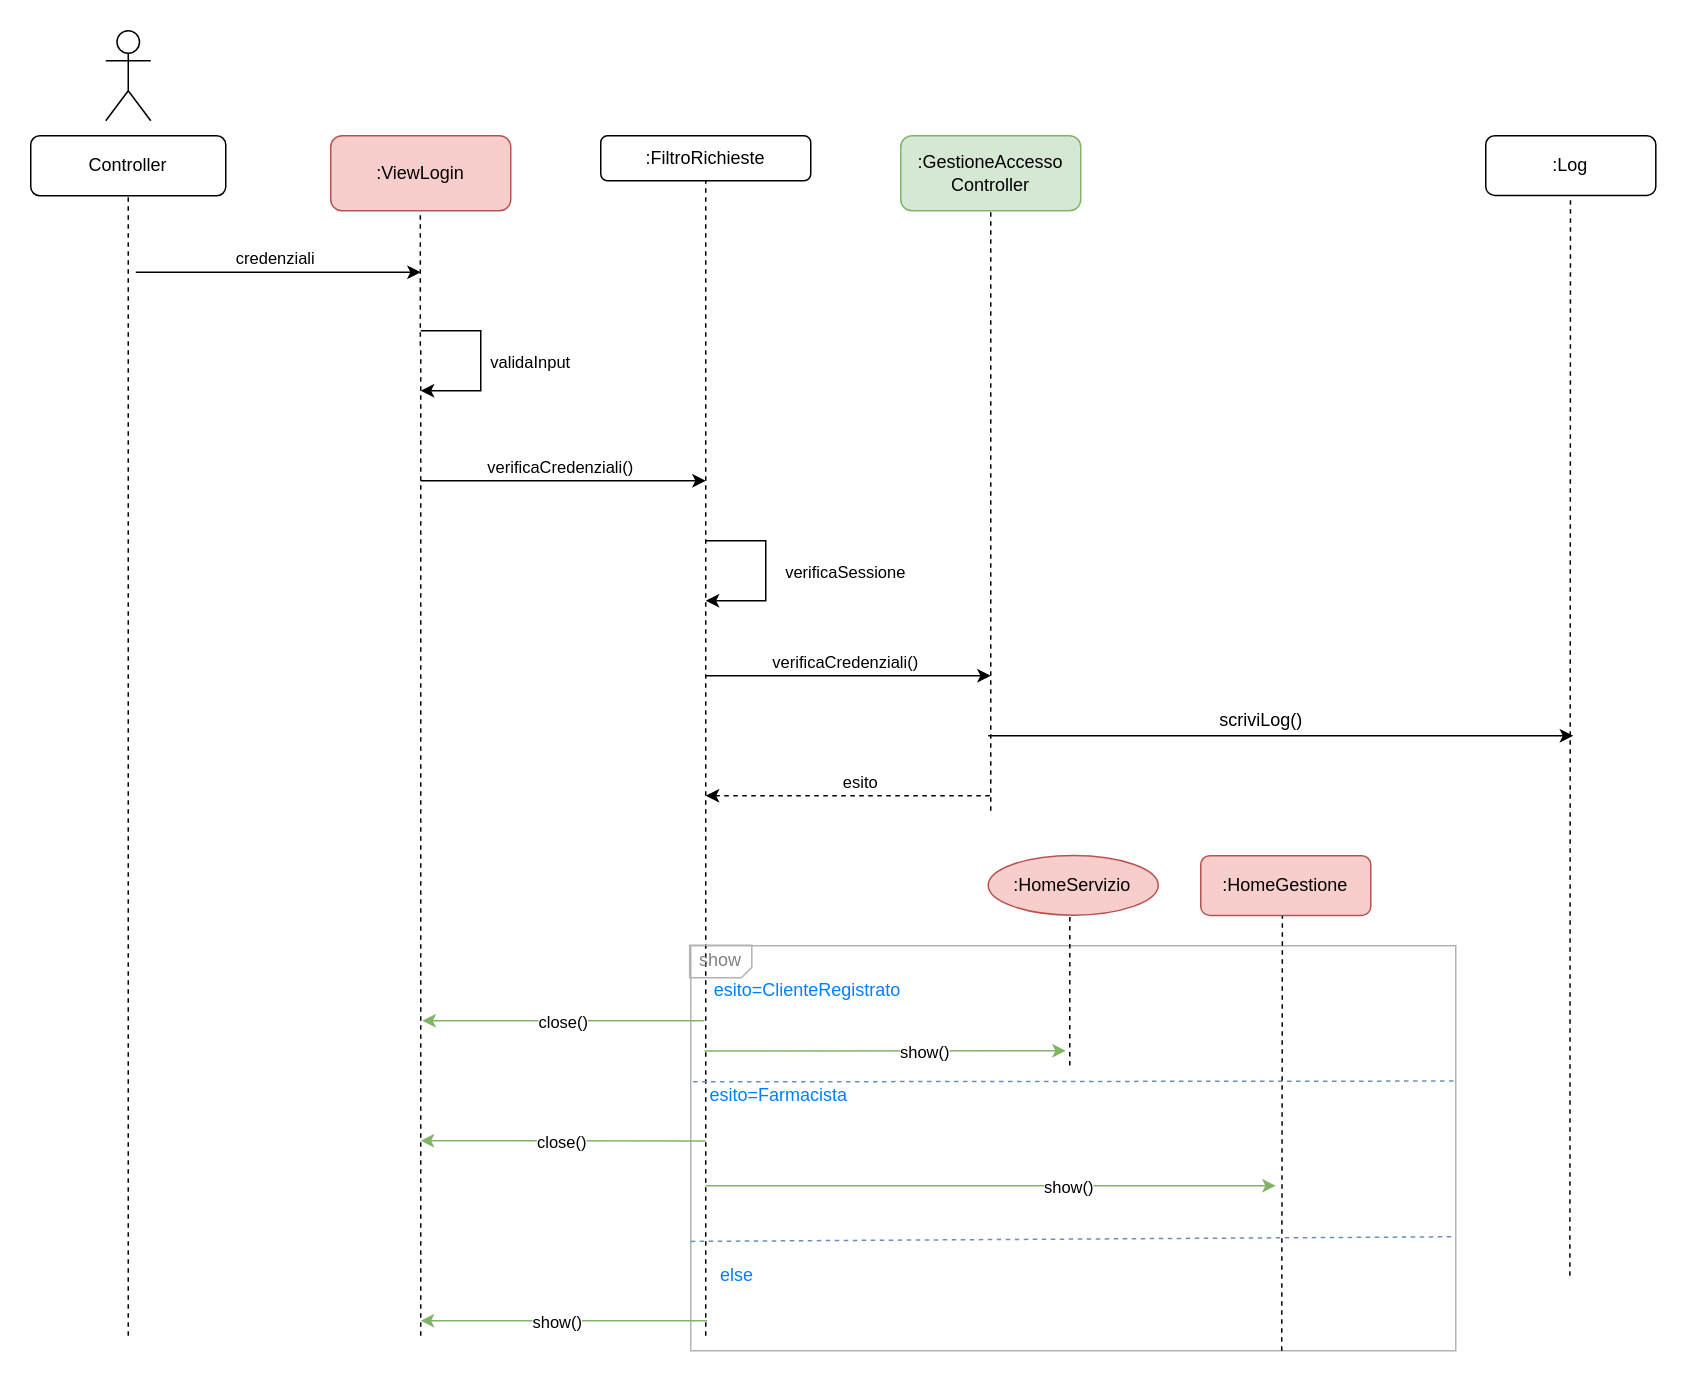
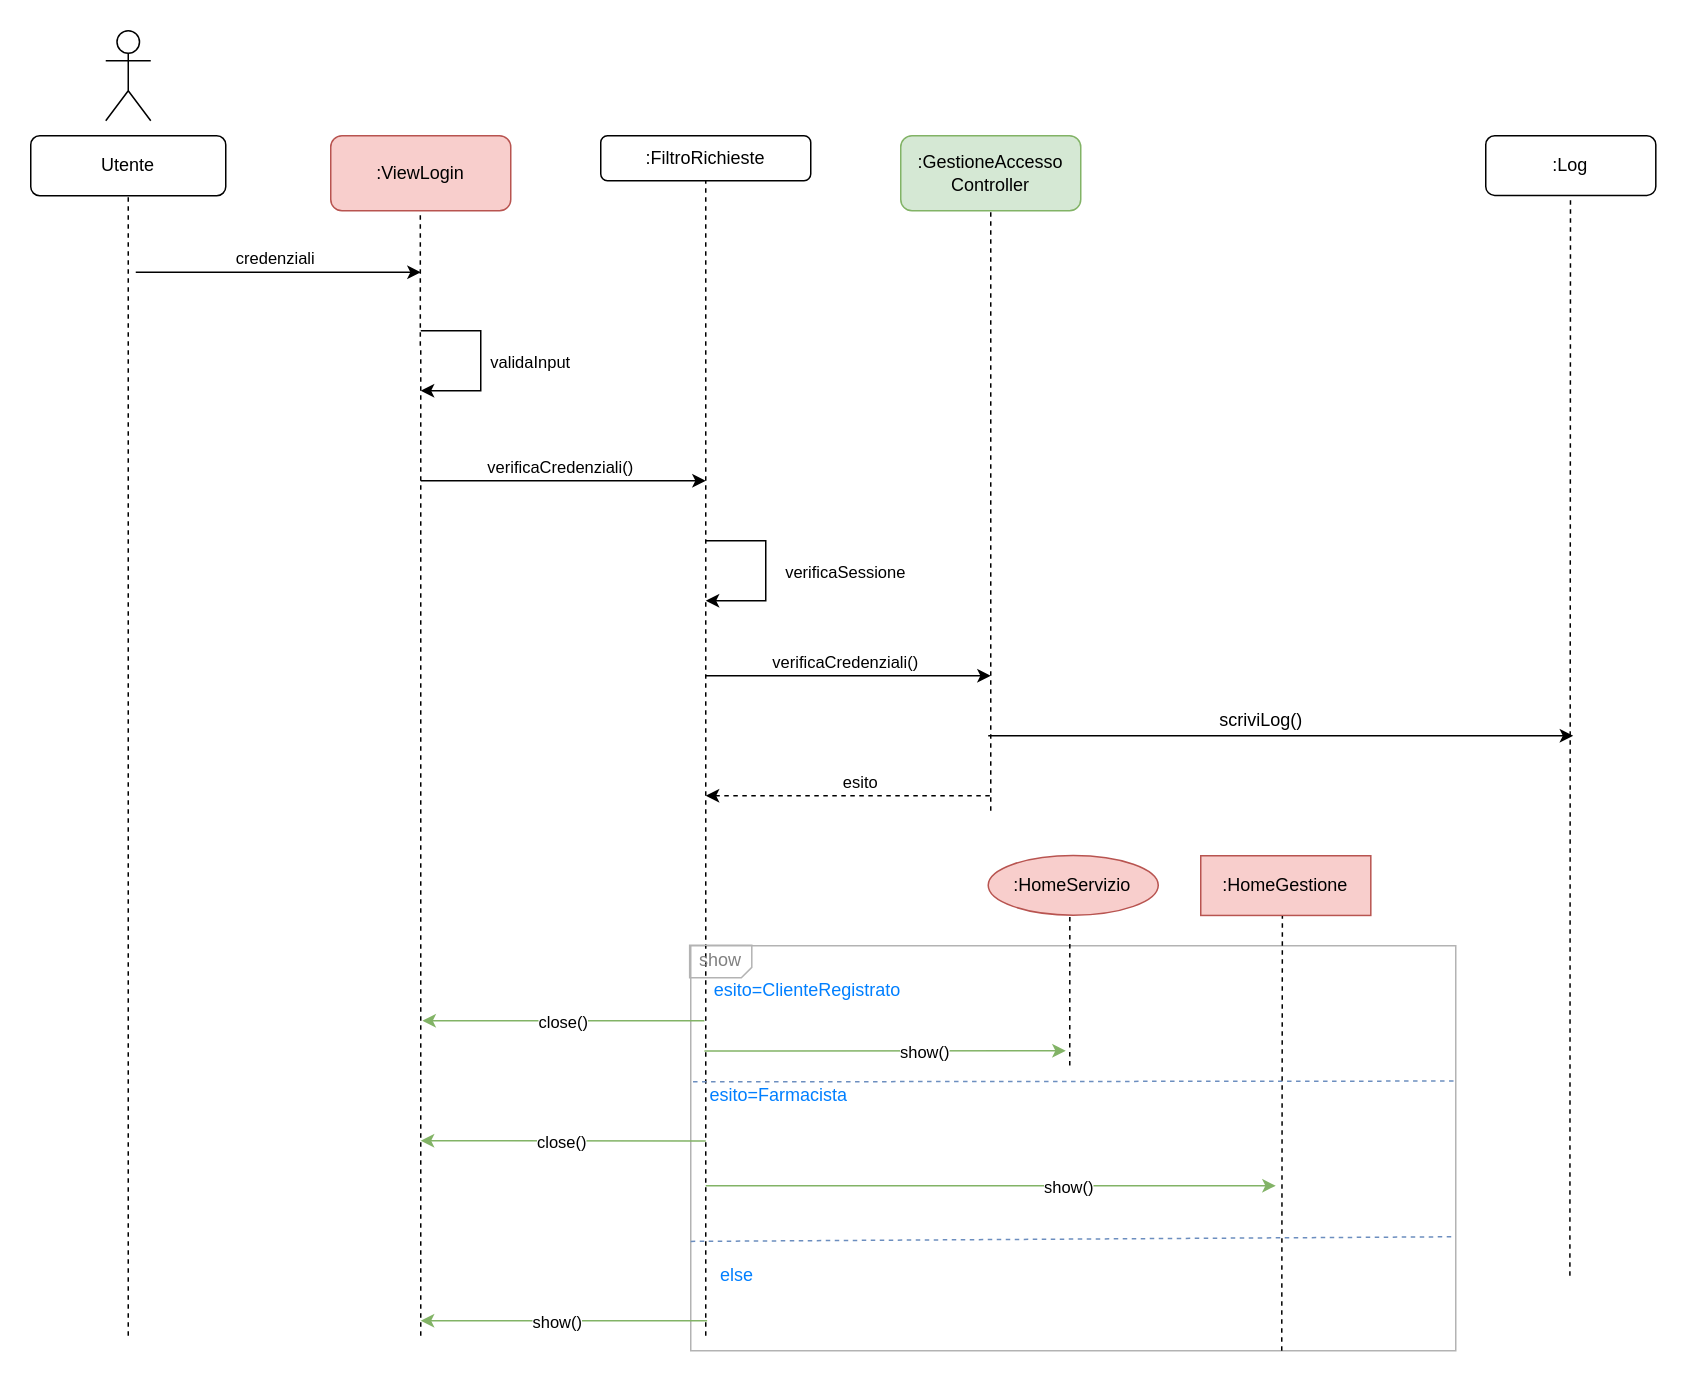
node "Controller": label "Controller" -> "Utente"
node ":HomeGestione": shape rounded rectangle -> rectangle
